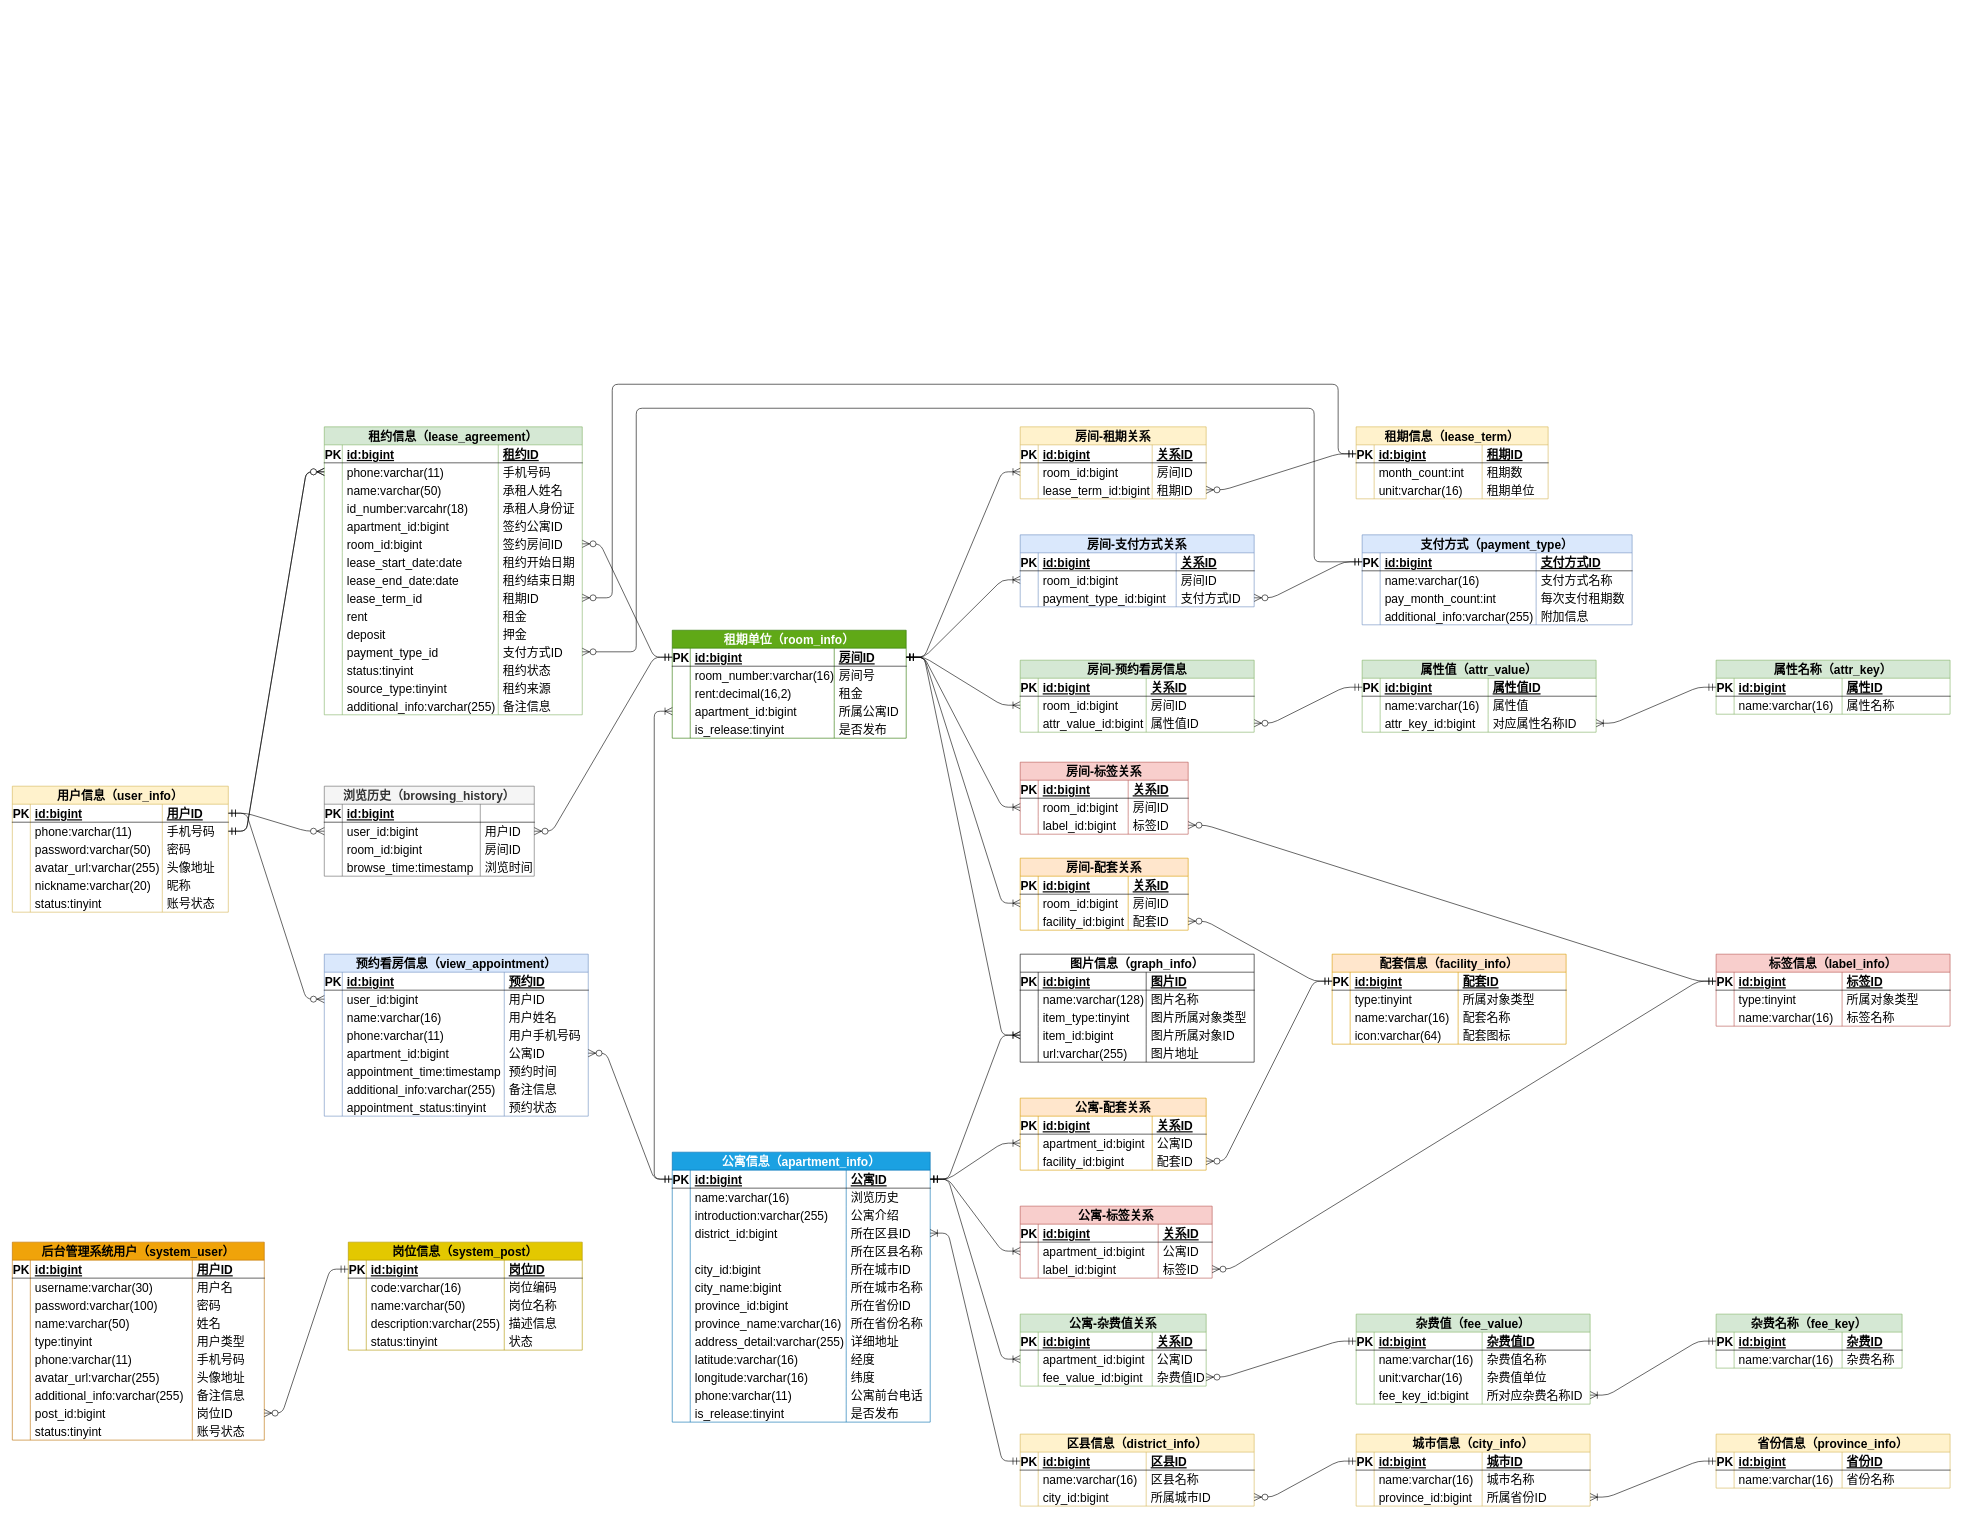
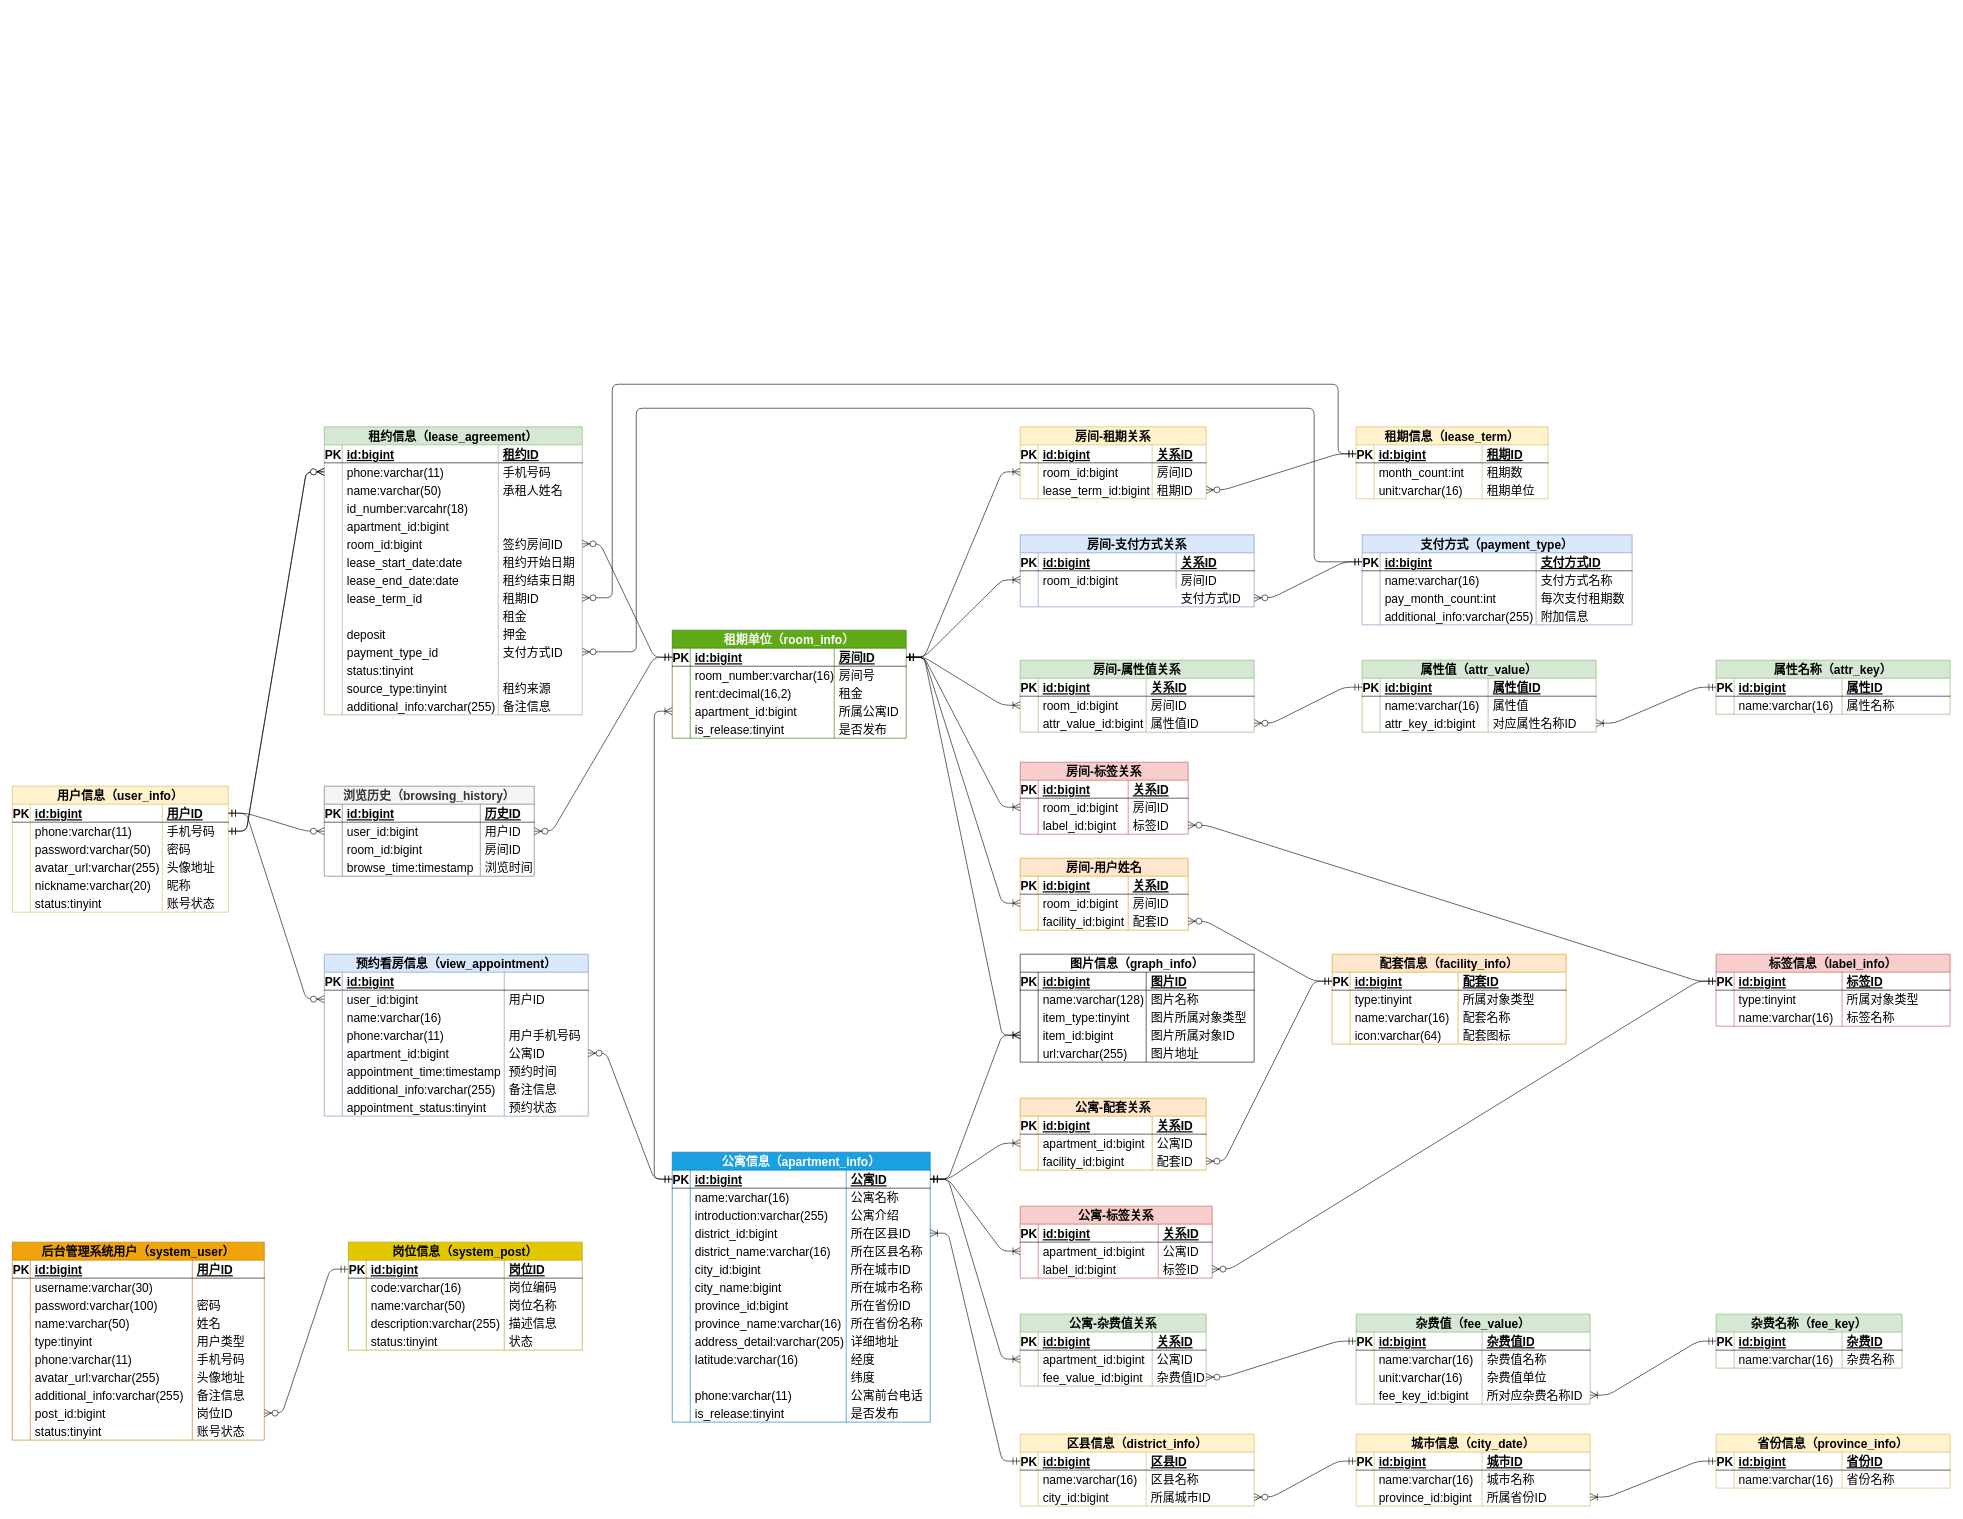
node "承租人身份证": removed
node "签约公寓ID": removed
node "payment_type_id:bigint": removed
node "rent": removed
node "租约状态": removed
node "房间-预约看房信息": label "房间-预约看房信息" -> "房间-属性值关系"
node "历史ID": added
node "房间-配套关系": label "房间-配套关系" -> "房间-用户姓名"
node "预约ID": removed
node "用户姓名": removed
node "浏览历史": label "浏览历史" -> "公寓名称"
node "district_name:varchar(16)": added
node "用户名": removed
node "address_detail:varchar(255)": label "address_detail:varchar(255)" -> "address_detail:varchar(205)"
node "longitude:varchar(16)": removed
node "城市信息（city_info）": label "城市信息（city_info）" -> "城市信息（city_date）"
